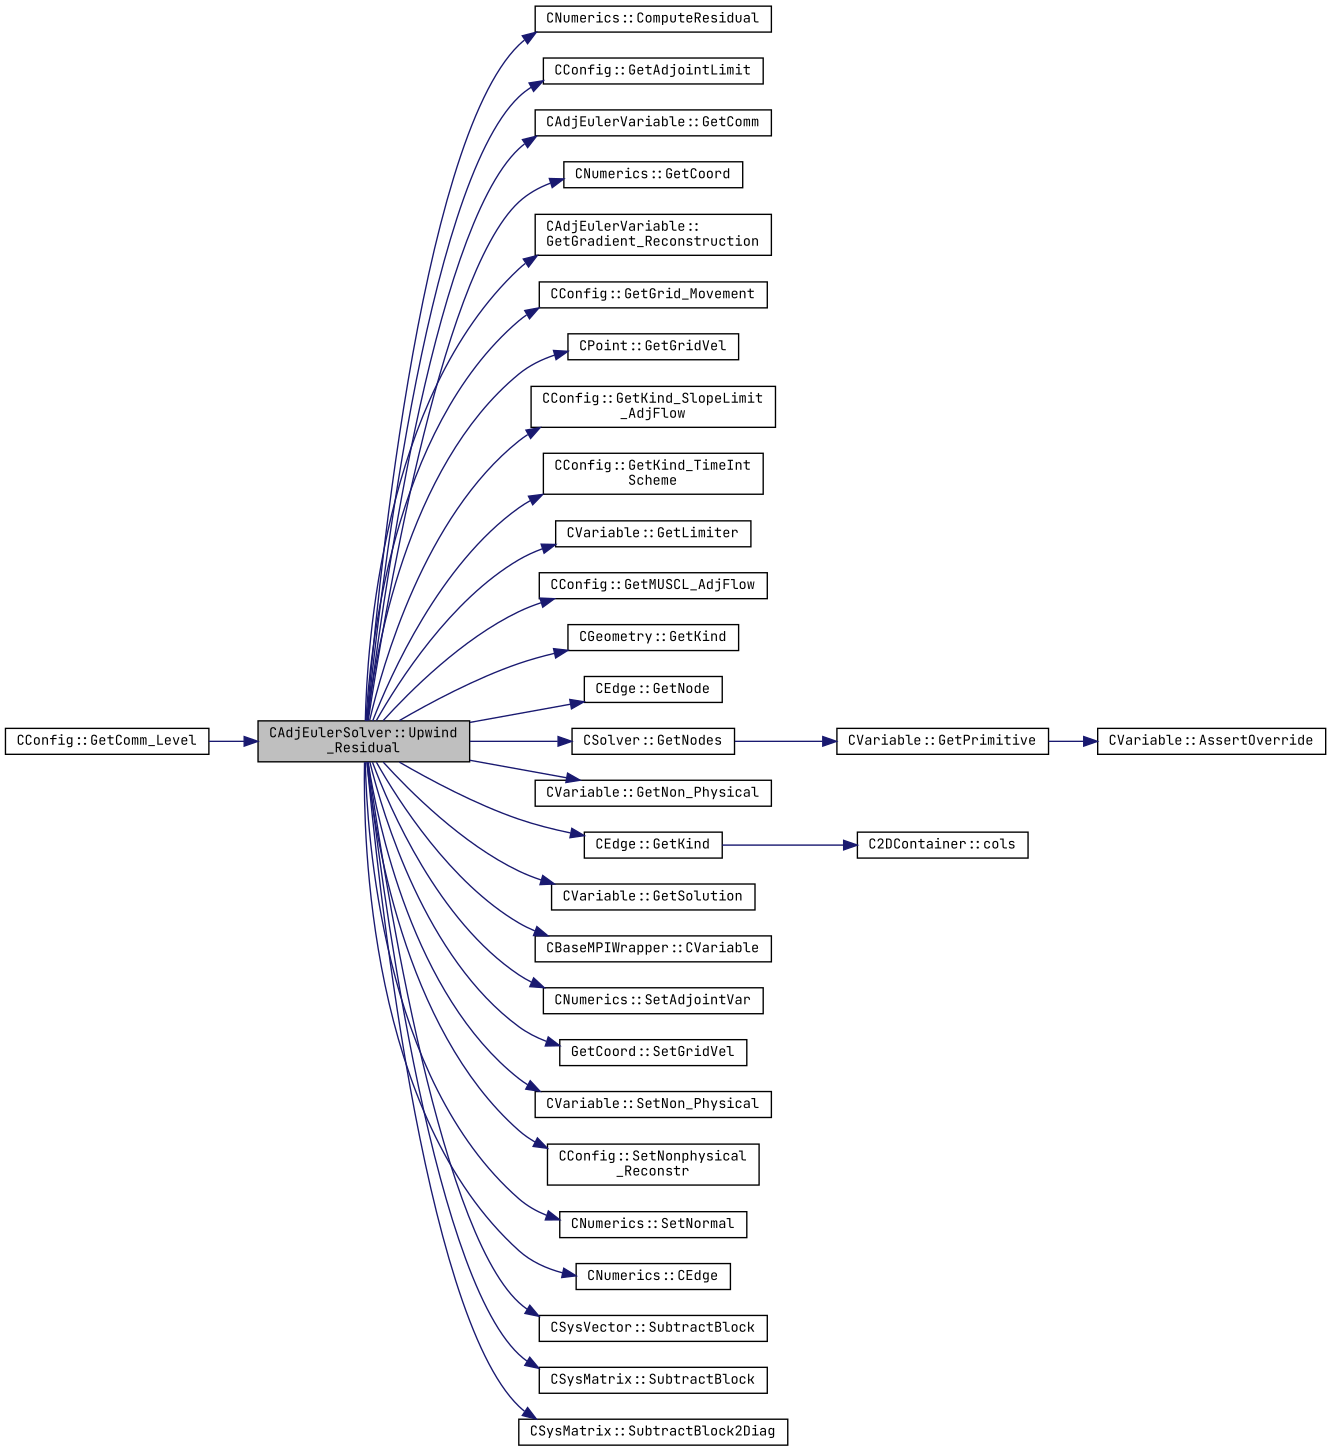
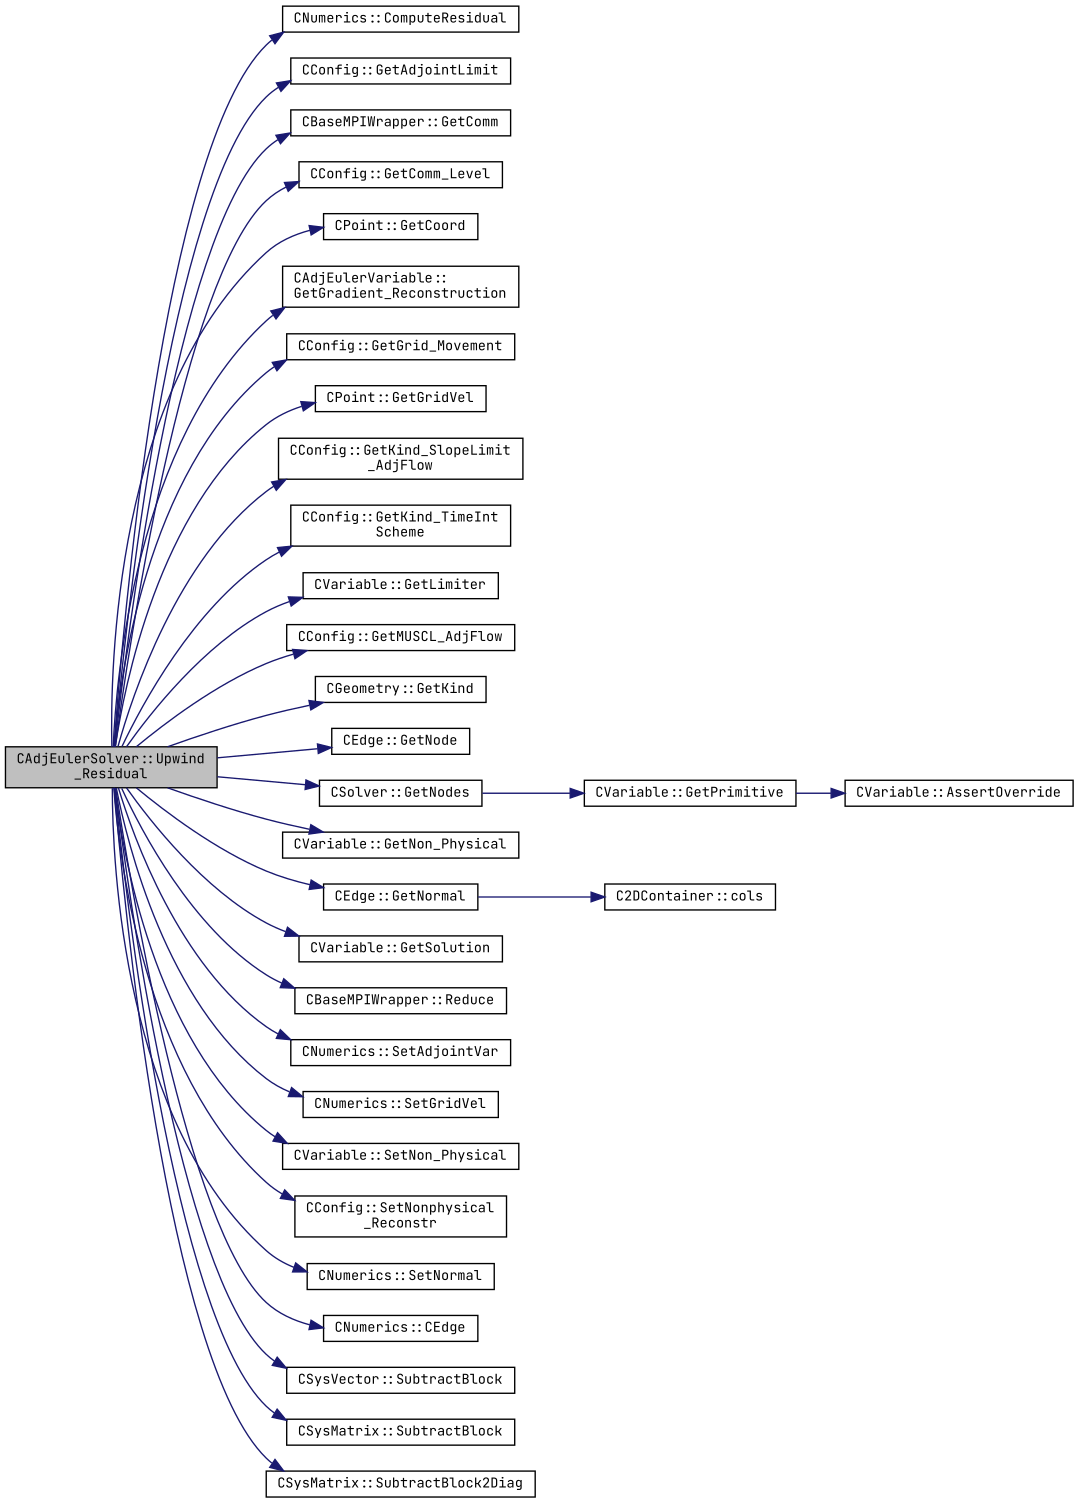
node "CAdjEulerVariable::GetComm": label "CAdjEulerVariable::GetComm" -> "CBaseMPIWrapper::GetComm"
node "CNumerics::GetCoord": label "CNumerics::GetCoord" -> "CPoint::GetCoord"
edge "CConfig::GetComm_Level" -> "CAdjEulerSolver::Upwind _Residual": reversed
node "CEdge::GetKind": label "CEdge::GetKind" -> "CEdge::GetNormal"
node "CBaseMPIWrapper::CVariable": label "CBaseMPIWrapper::CVariable" -> "CBaseMPIWrapper::Reduce"
node "GetCoord::SetGridVel": label "GetCoord::SetGridVel" -> "CNumerics::SetGridVel"
